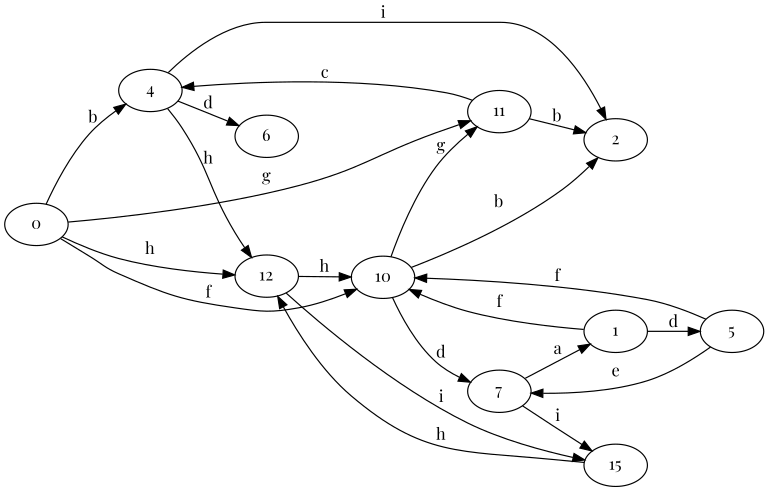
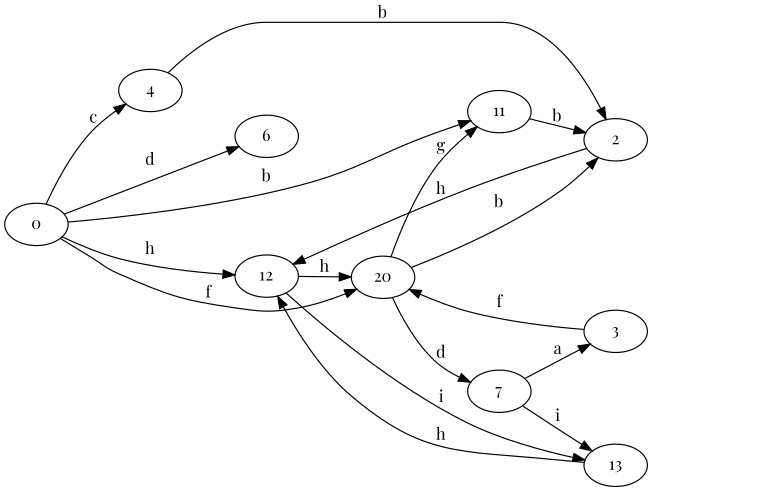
edge "4" -> "2": label "i" -> "b"
edge "11" -> "4": removed, label "c"
edge "4" -> "6": now "0" -> "6"
edge "0" -> "4": label "b" -> "c"
edge "4" -> "12": now "2" -> "12"
edge "0" -> "11": label "g" -> "b"
node "10": label "10" -> "20"
node "1": label "1" -> "3"
node "5": removed
node "15": label "15" -> "13"
